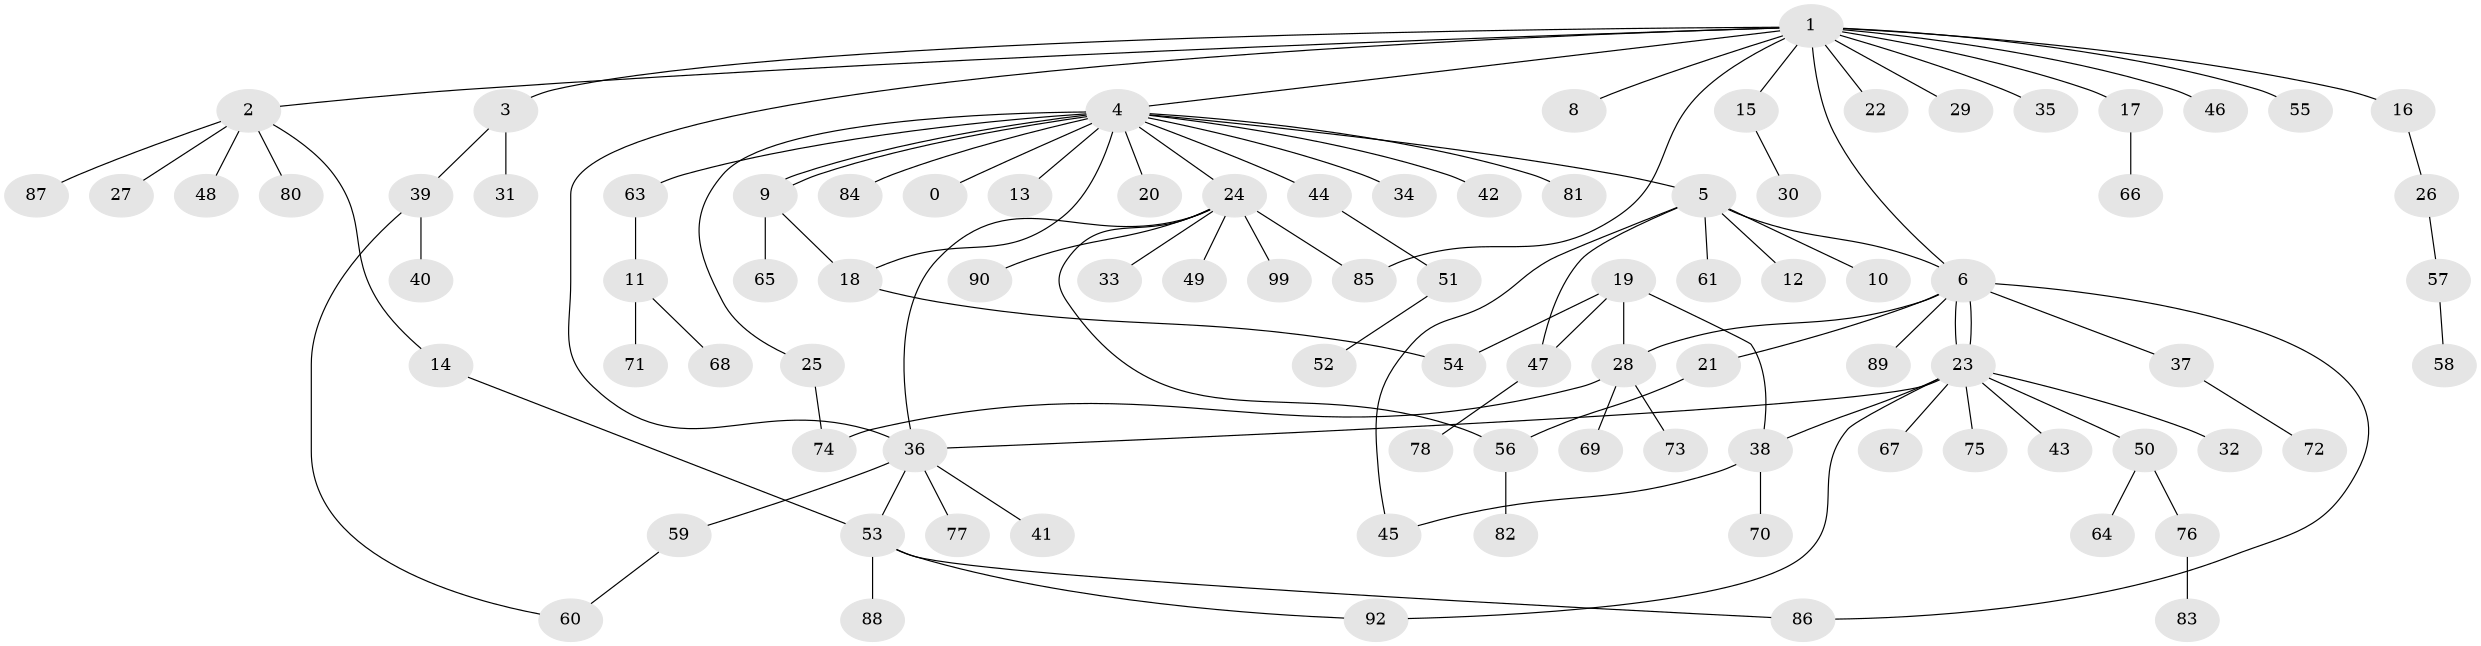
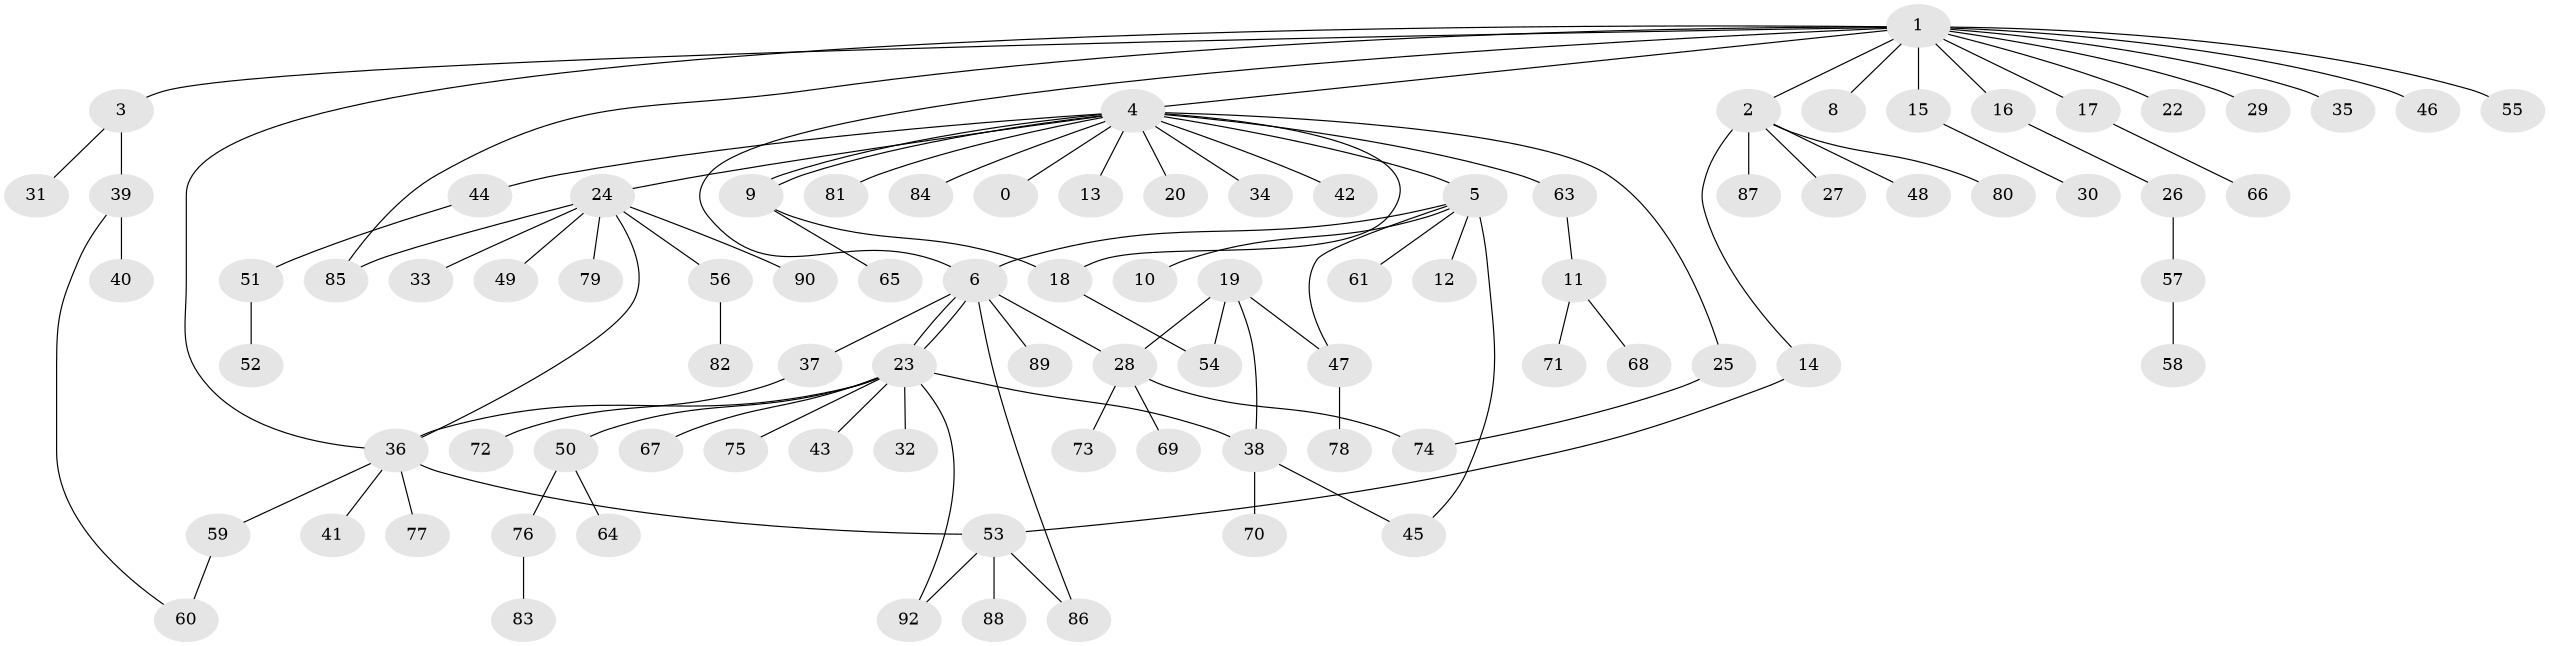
node "99": label "99" -> "79"
node "21": removed
